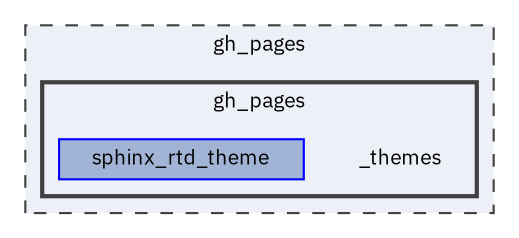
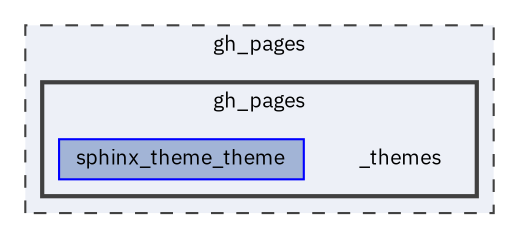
node "sphinx_rtd_theme": label "sphinx_rtd_theme" -> "sphinx_theme_theme"
